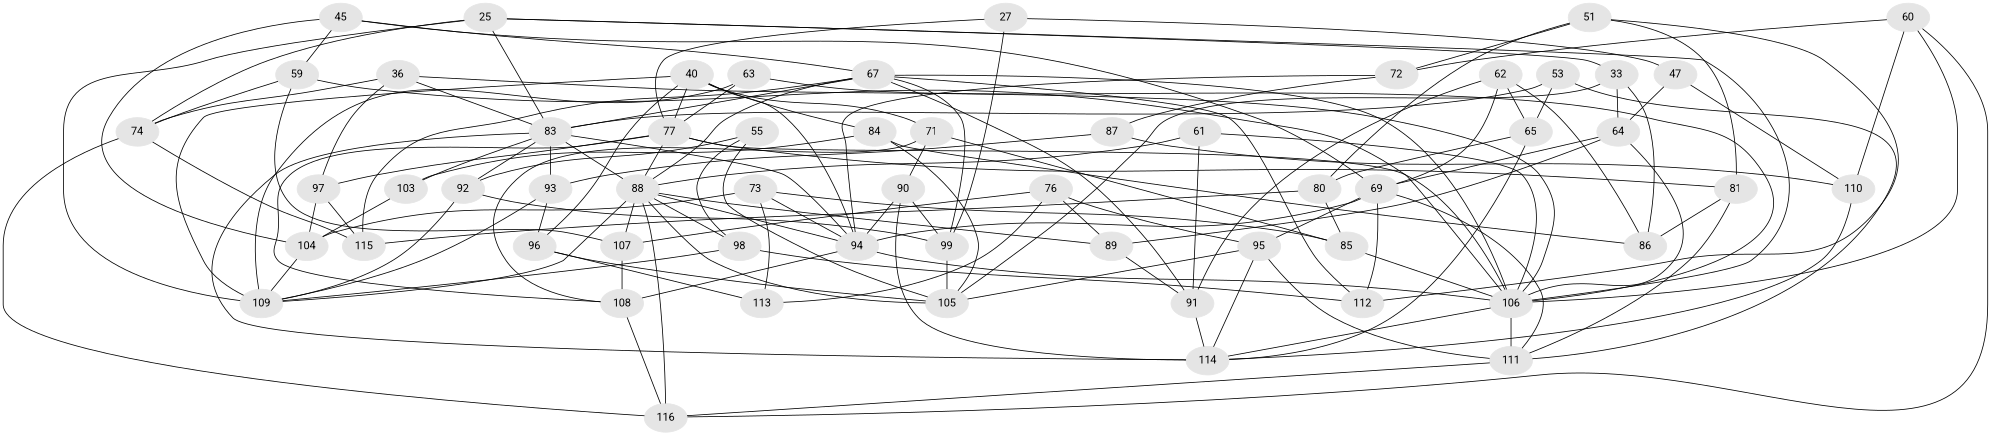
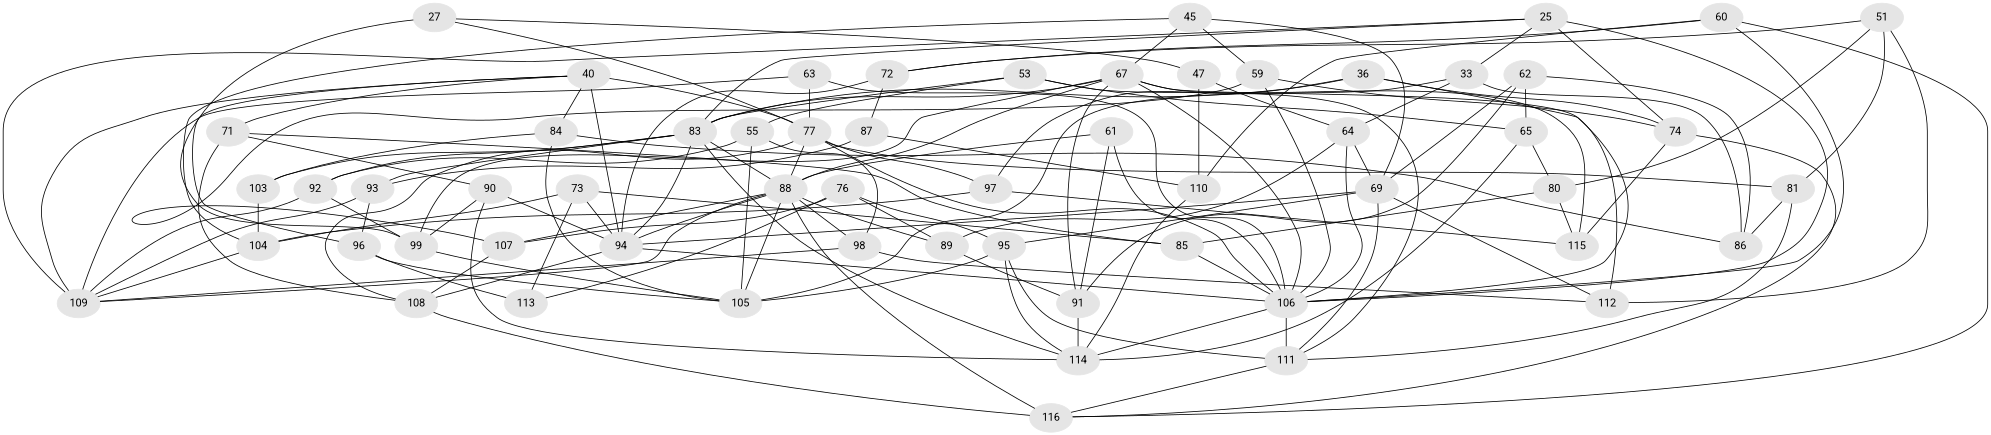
edge "53" -- "55": added
